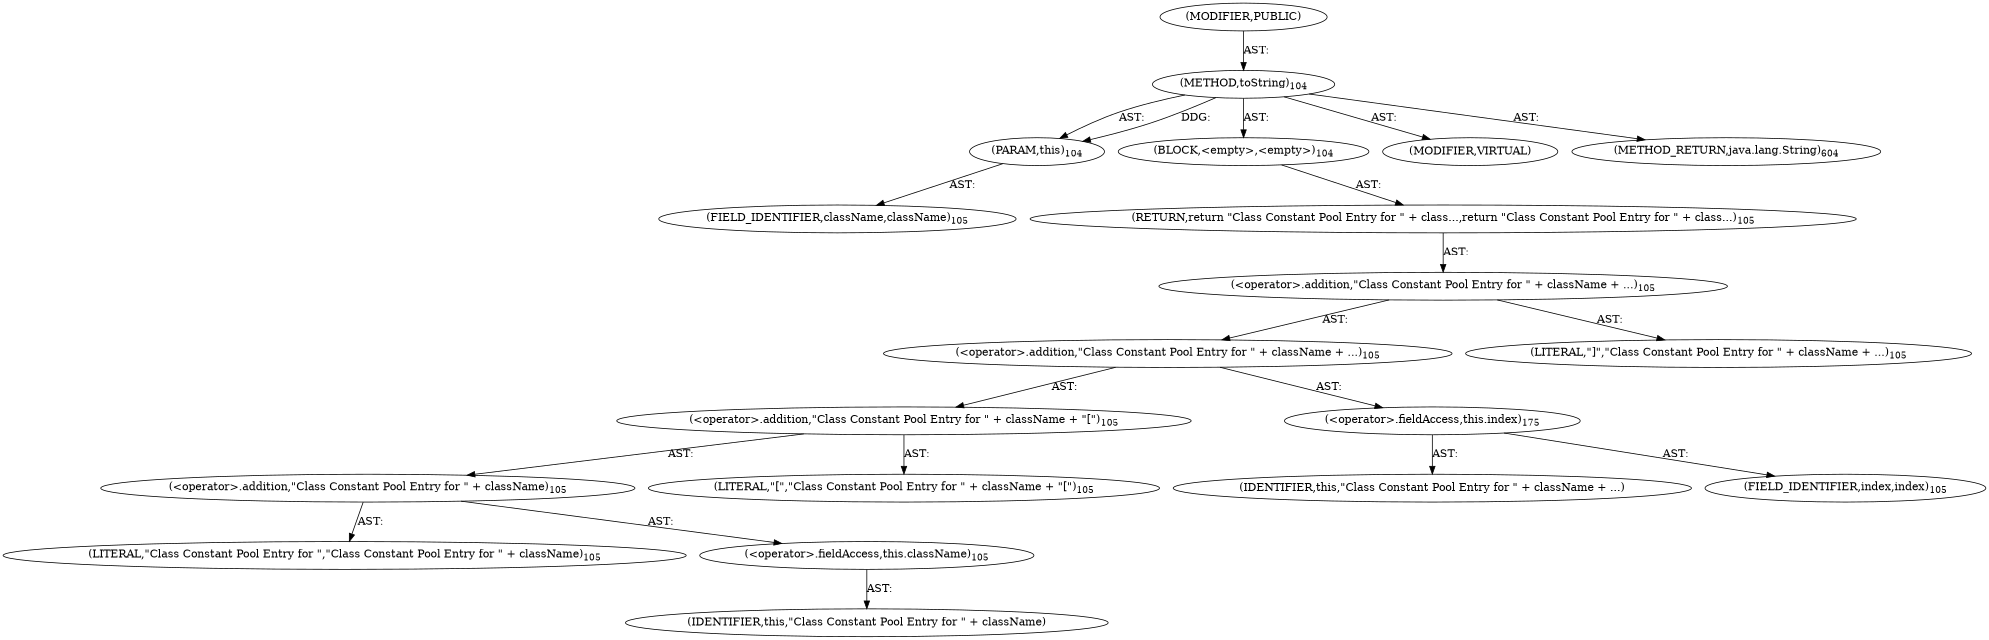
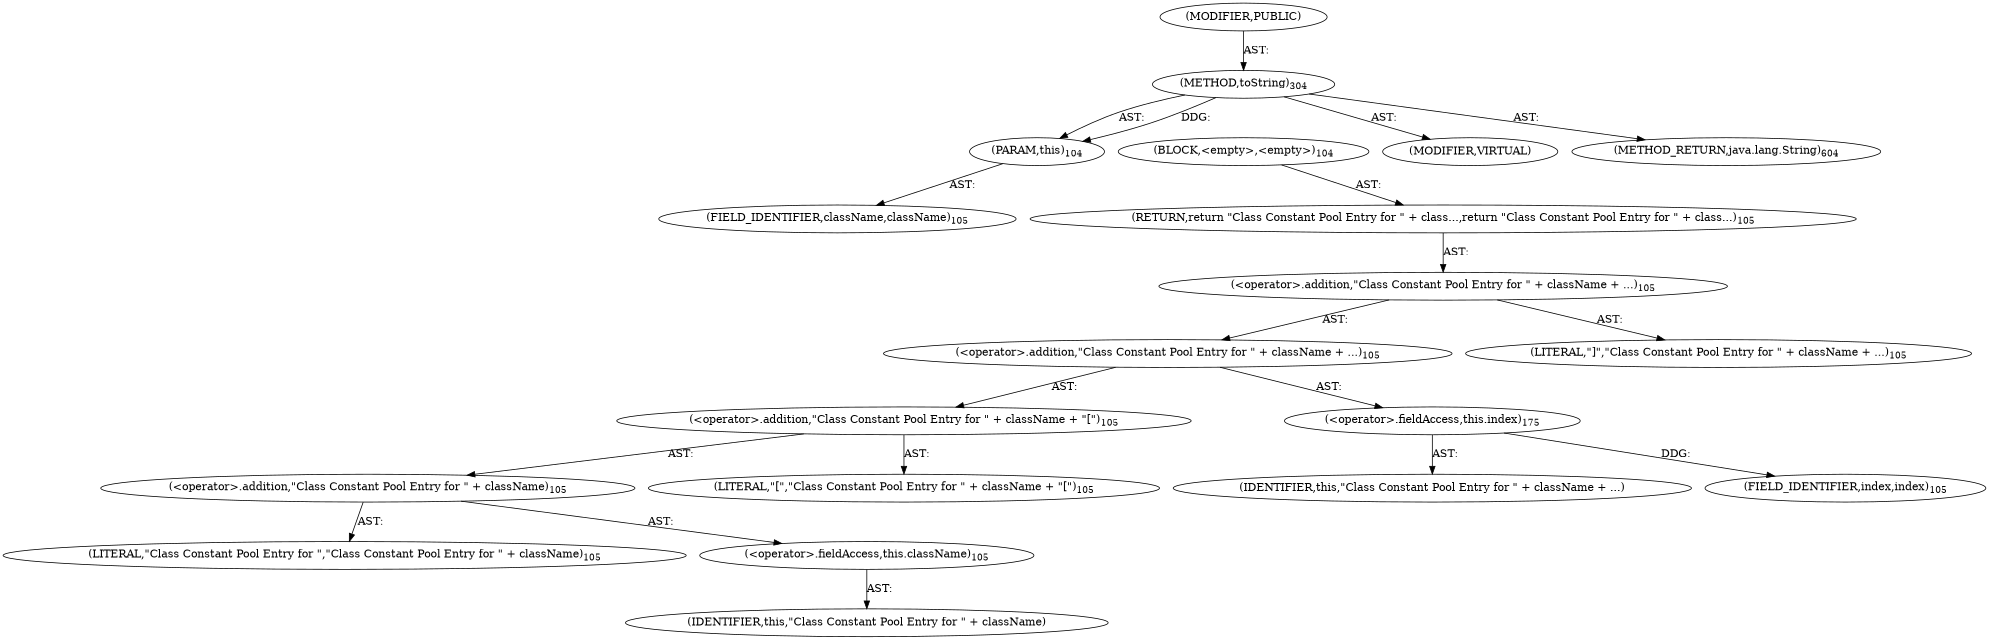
node "(METHOD,toString)": text "104" -> "304"
edge "(METHOD,toString)" -> "(BLOCK,<empty>,<empty>)": removed, label "AST:"
edge "(<operator>.fieldAccess,this.index)" -> "(FIELD_IDENTIFIER,index,index)": label "AST: " -> "DDG: "
